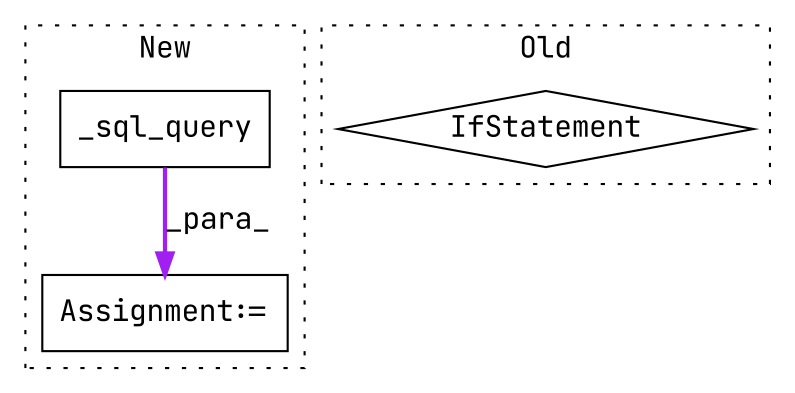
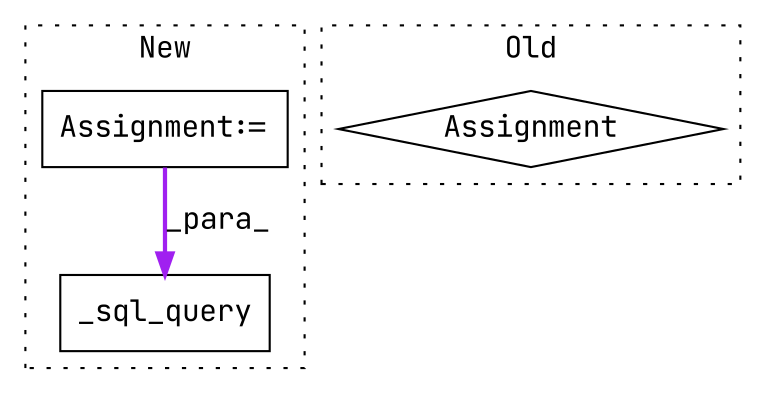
node "IfStatement": label "IfStatement" -> "Assignment"
edge "_sql_query" -> "Assignment:=": reversed
